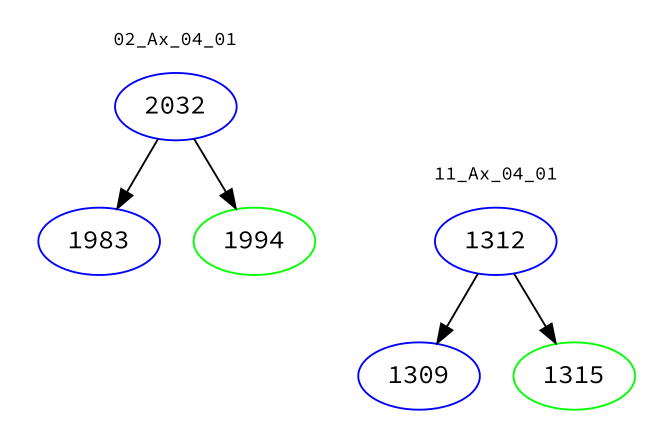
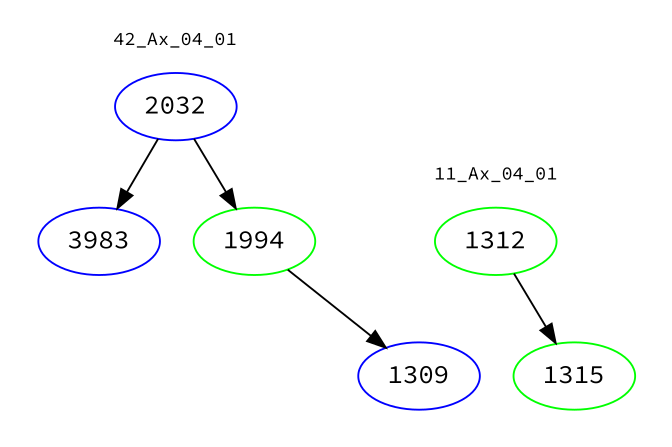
cluster "02_Ax_04_01": label "02_Ax_04_01" -> "42_Ax_04_01"
node "1983": label "1983" -> "3983"
node "1312": color blue -> green
edge "1312" -> "1309": now "1994" -> "1309"
